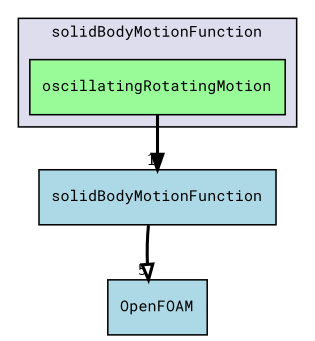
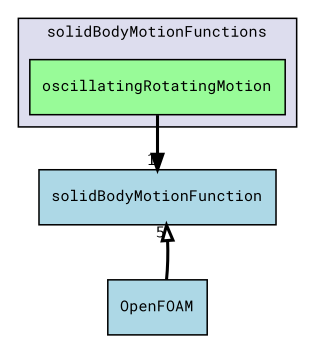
cluster "solidBodyMotionFunction": label "solidBodyMotionFunction" -> "solidBodyMotionFunctions"
edge "solidBodyMotionFunction" -> "OpenFOAM": reversed
